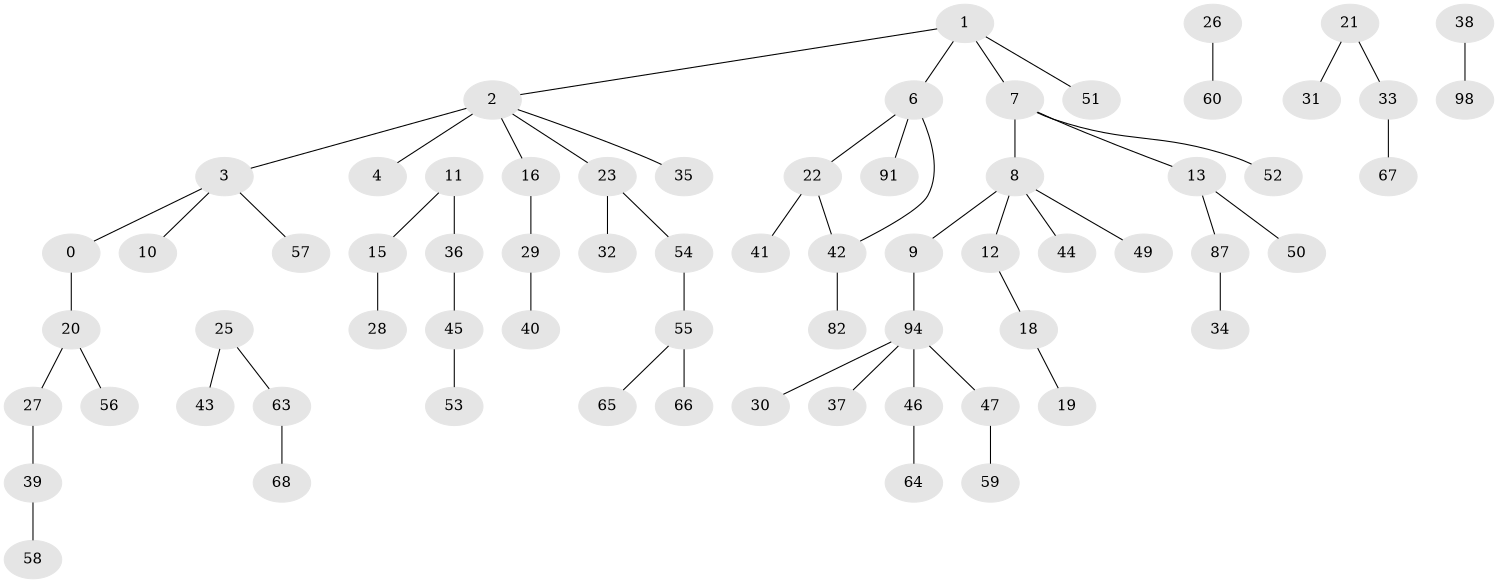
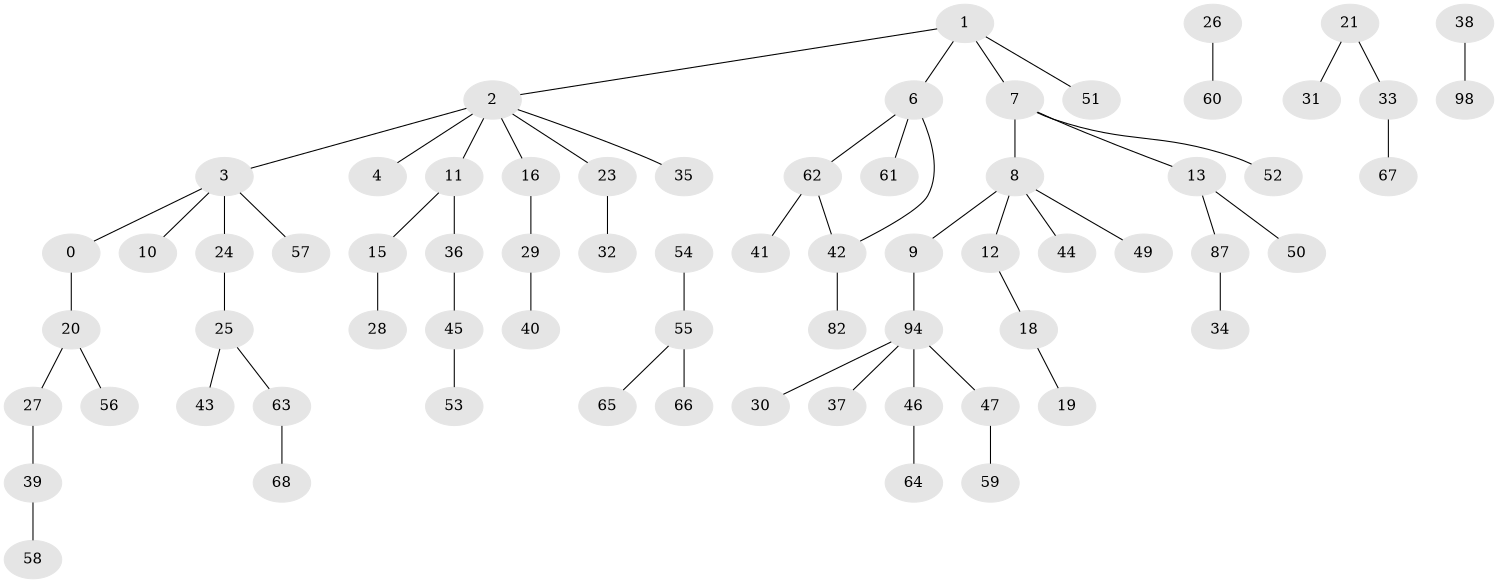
edge "2" -- "11": added
node "22": label "22" -> "62"
node "91": label "91" -> "61"
edge "23" -- "54": removed
node "24": added
